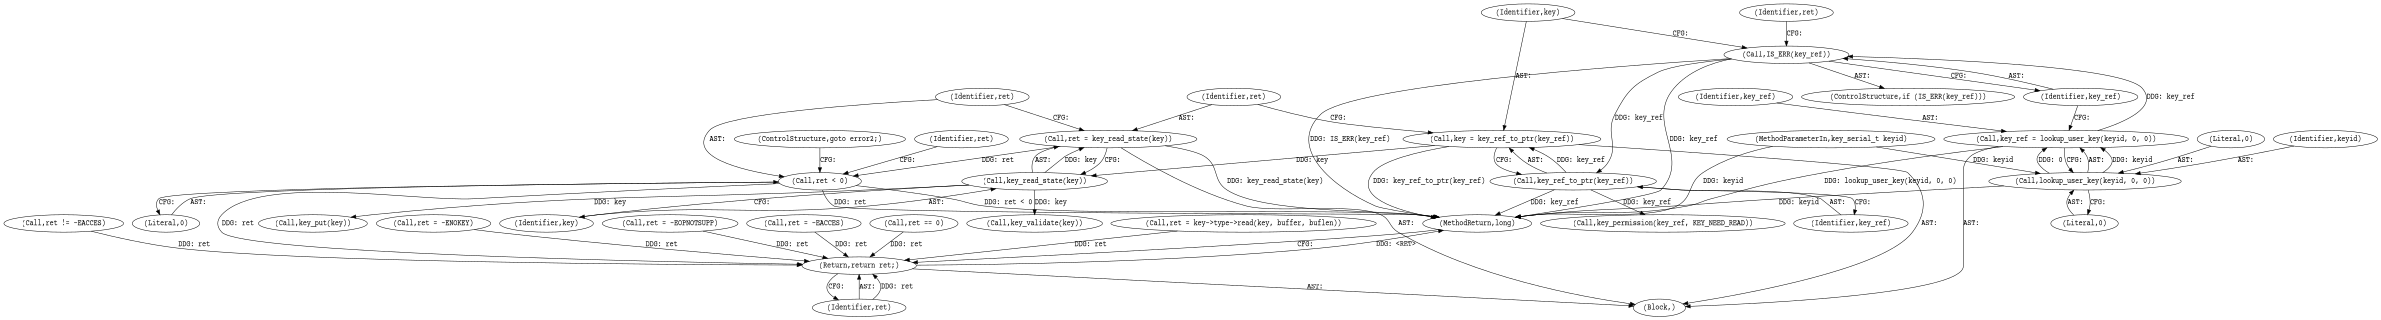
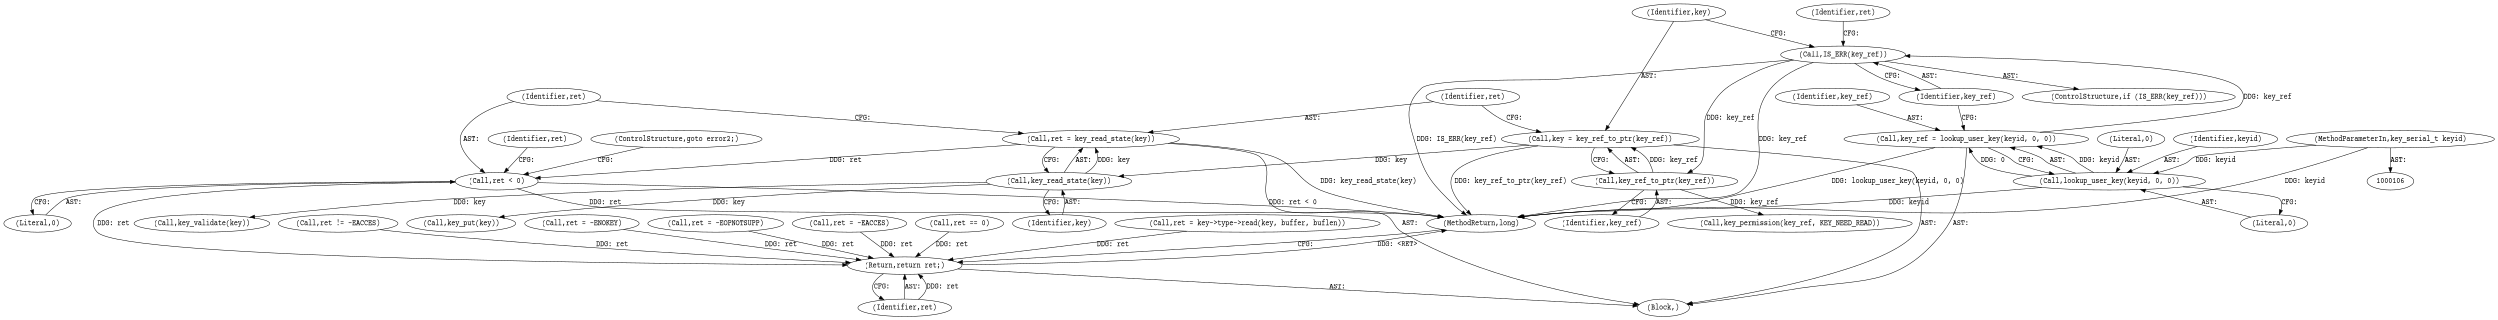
node "1000106": added
edge "(Call,key_ref_to_ptr(key_ref))" -> "(MethodReturn,long)": removed, label "DDG: key_ref"
